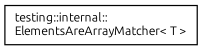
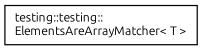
node "testing::internal:: ElementsAreArrayMatcher< T >": label "testing::internal:: ElementsAreArrayMatcher< T >" -> "testing::testing:: ElementsAreArrayMatcher< T >"
